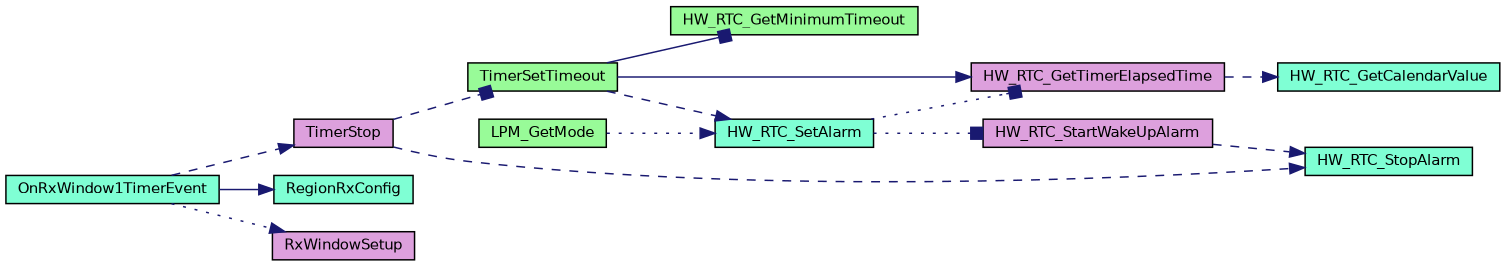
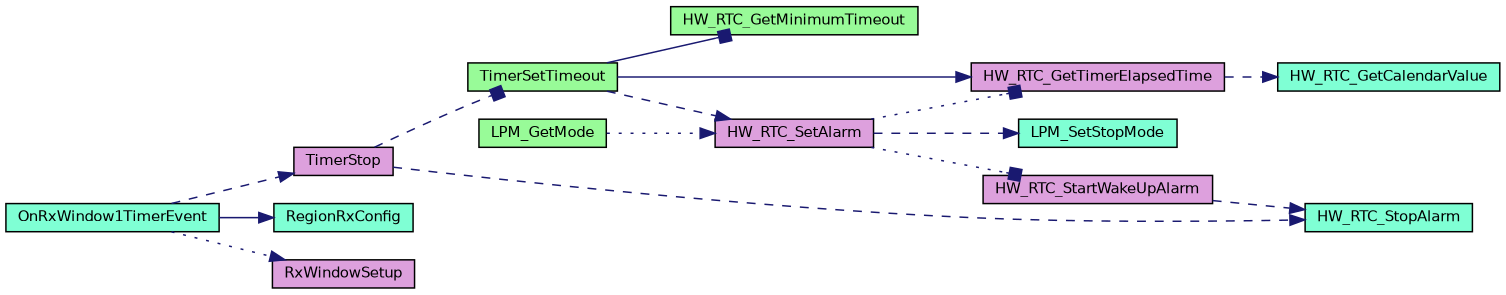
node "HW_RTC_SetAlarm": fillcolor aquamarine -> plum
node "LPM_SetStopMode": added
